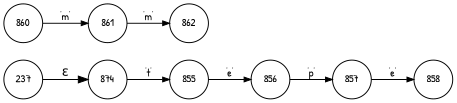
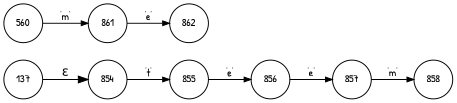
edge "861" -> "862": label "'m'" -> "'e'"
node "860": label "860" -> "560"
edge "856" -> "857": label "'p'" -> "'e'"
edge "857" -> "858": label "'e'" -> "'m'"
node "237": label "237" -> "137"
node "874": label "874" -> "854"
